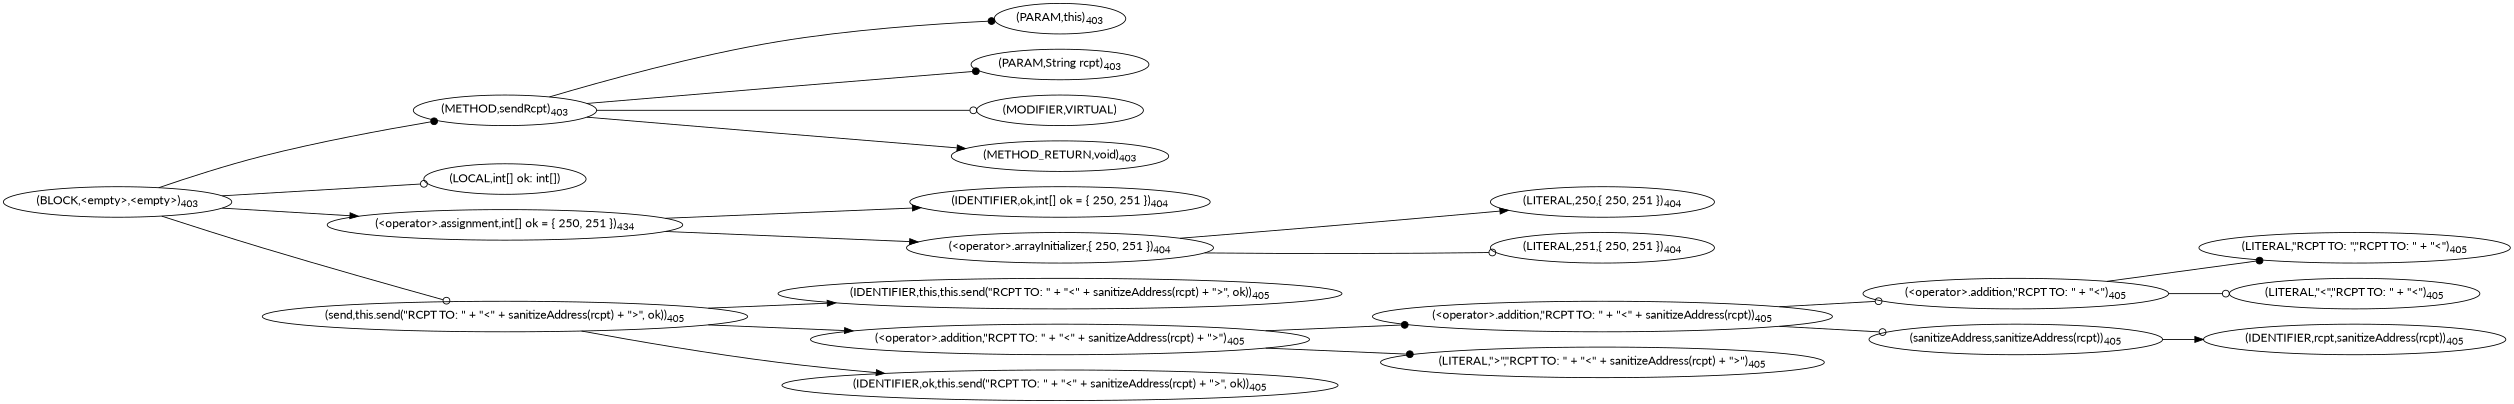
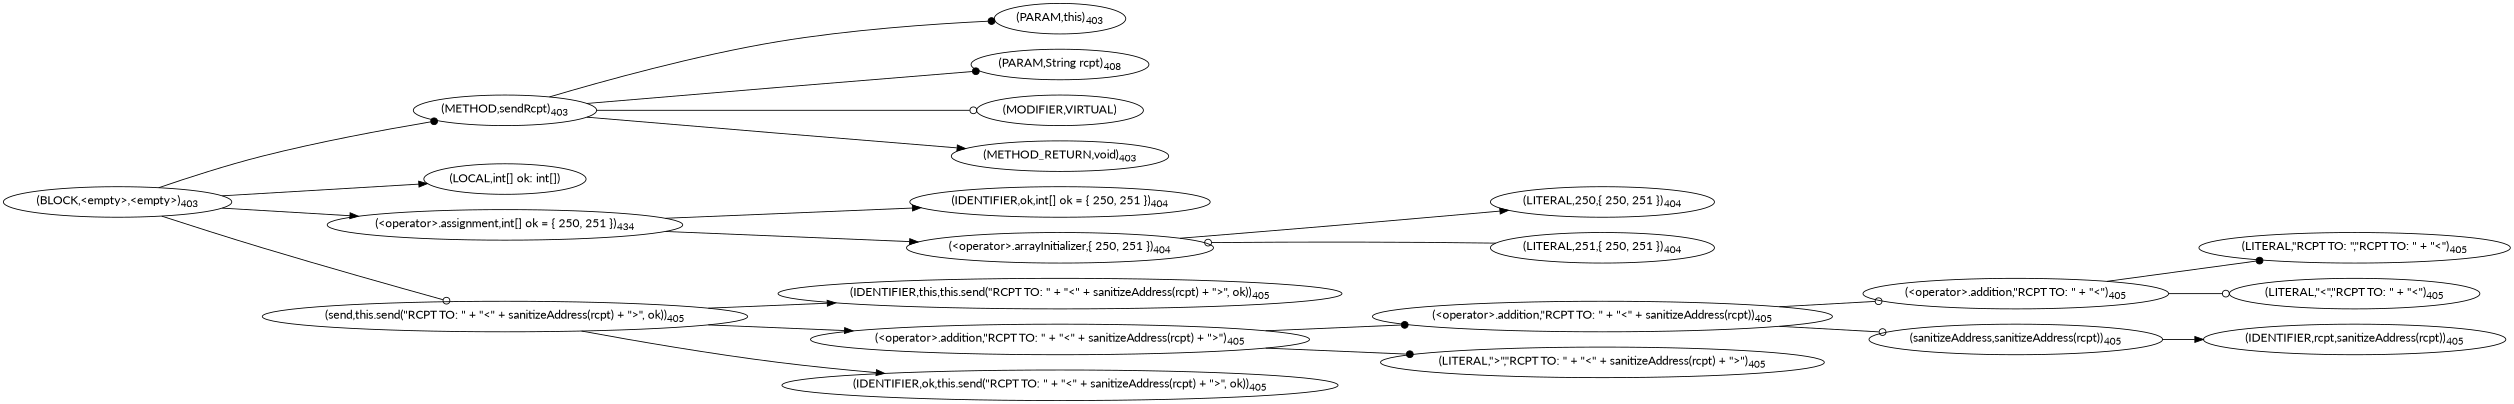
node "(PARAM,String rcpt)": text "403" -> "408"
edge "(BLOCK,<empty>,<empty>)" -> "(LOCAL,int[] ok: int[])": arrowhead odot -> normal
edge "(<operator>.arrayInitializer,{ 250, 251 })" -> "(LITERAL,251,{ 250, 251 })": reversed
